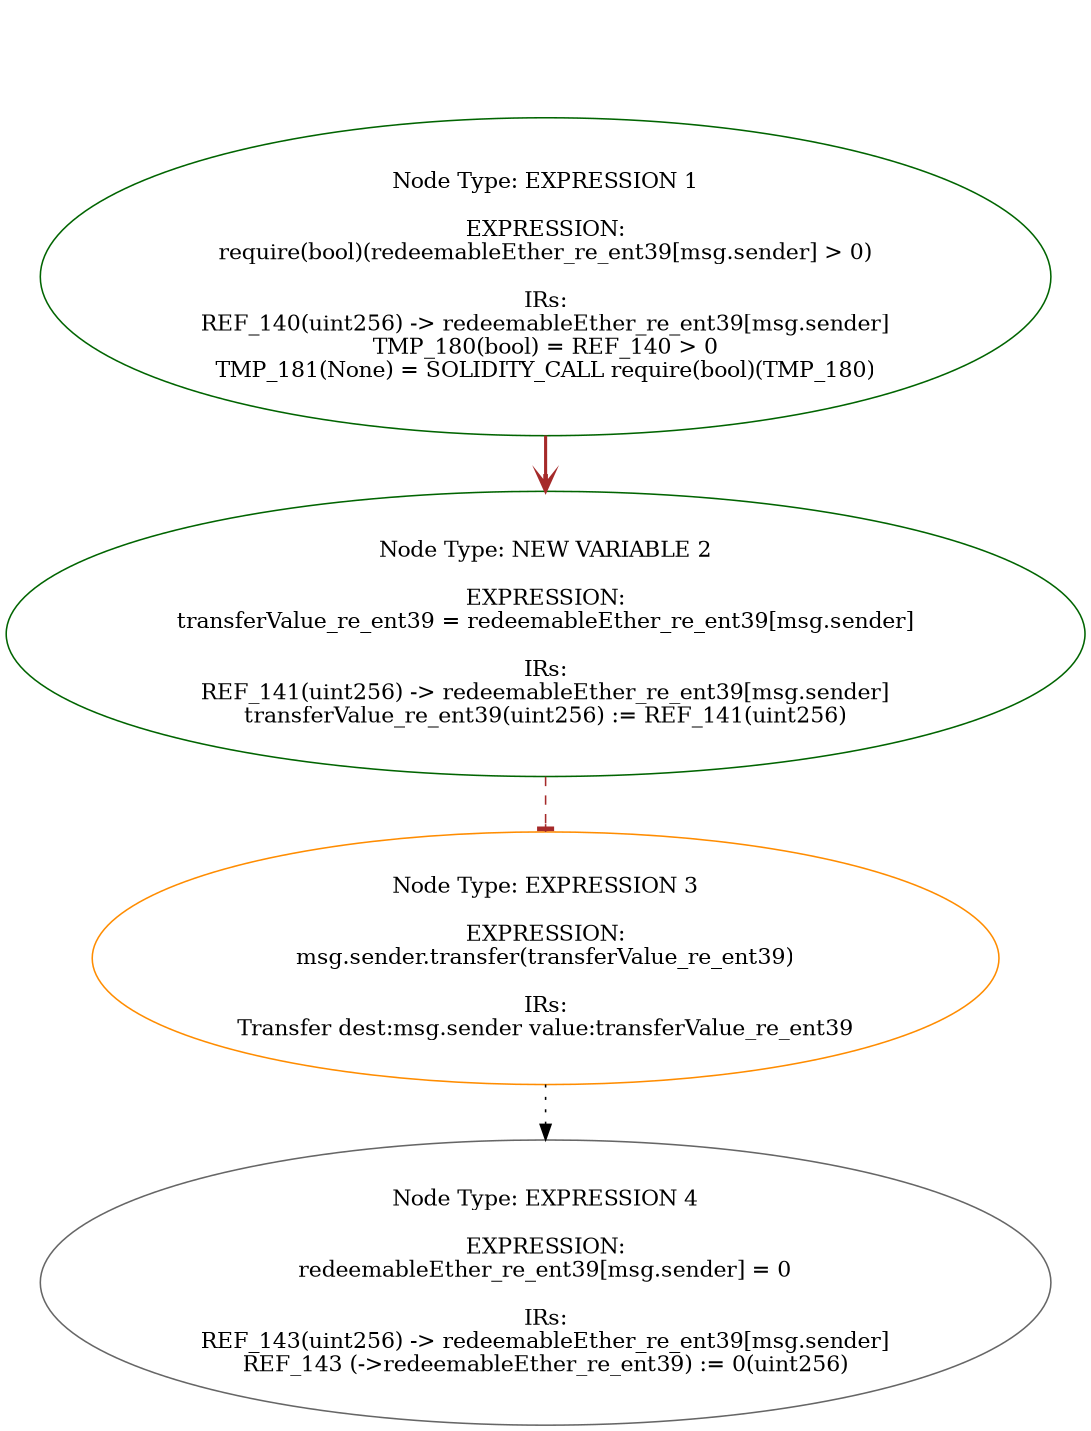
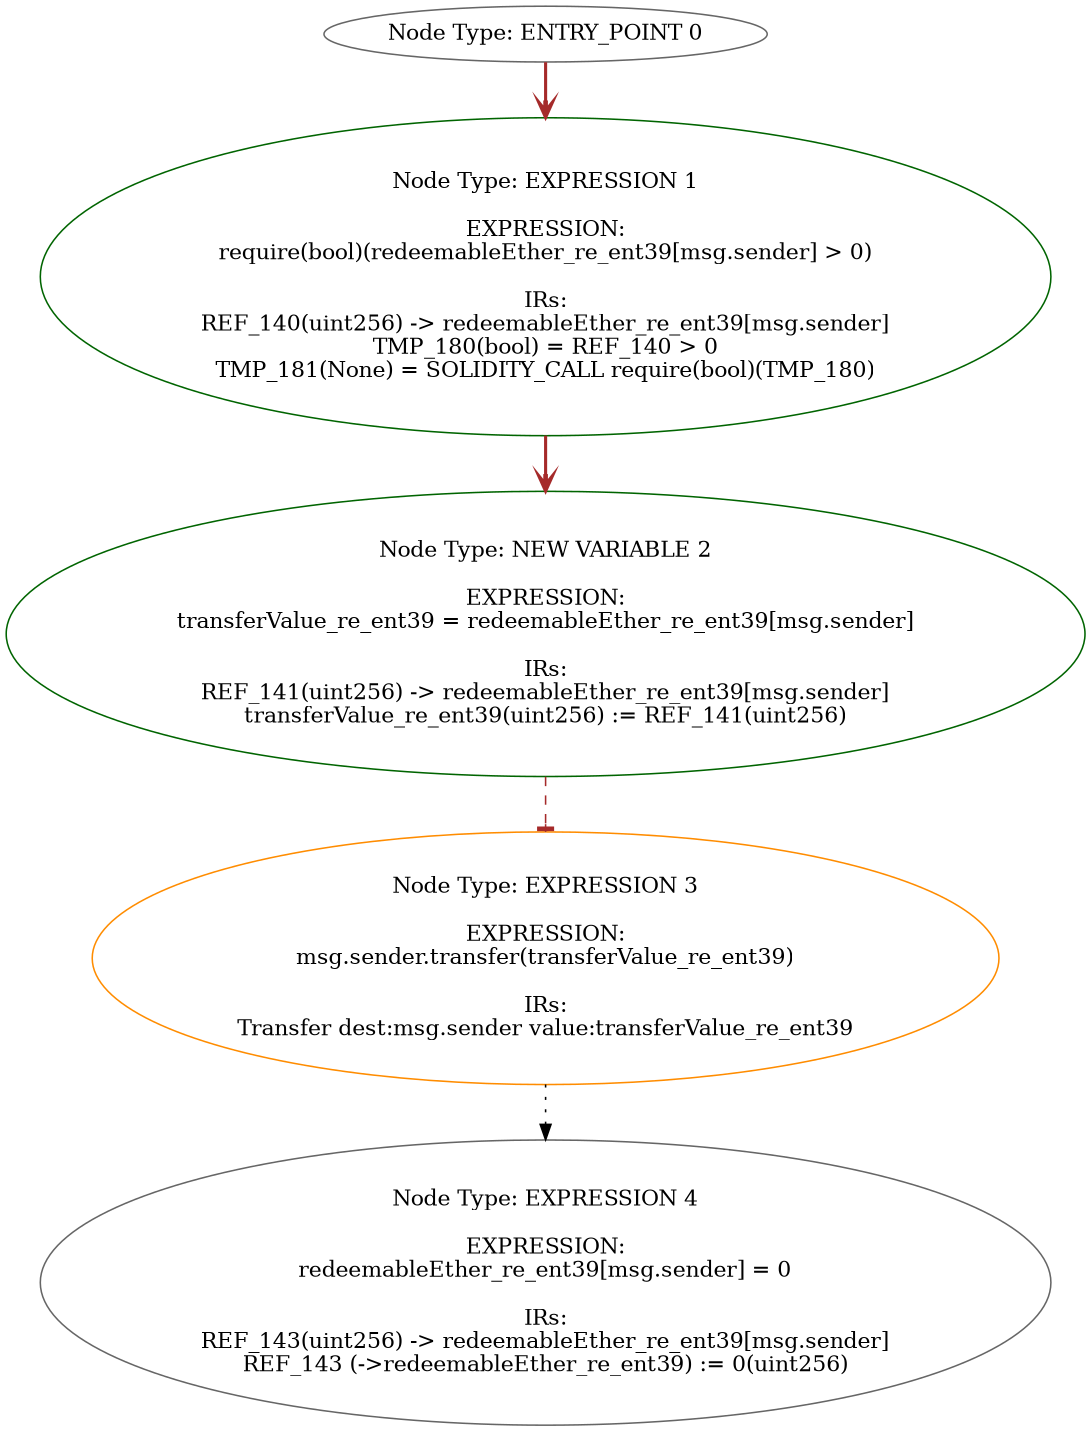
node "Node Type: ENTRY_POINT 0": added
